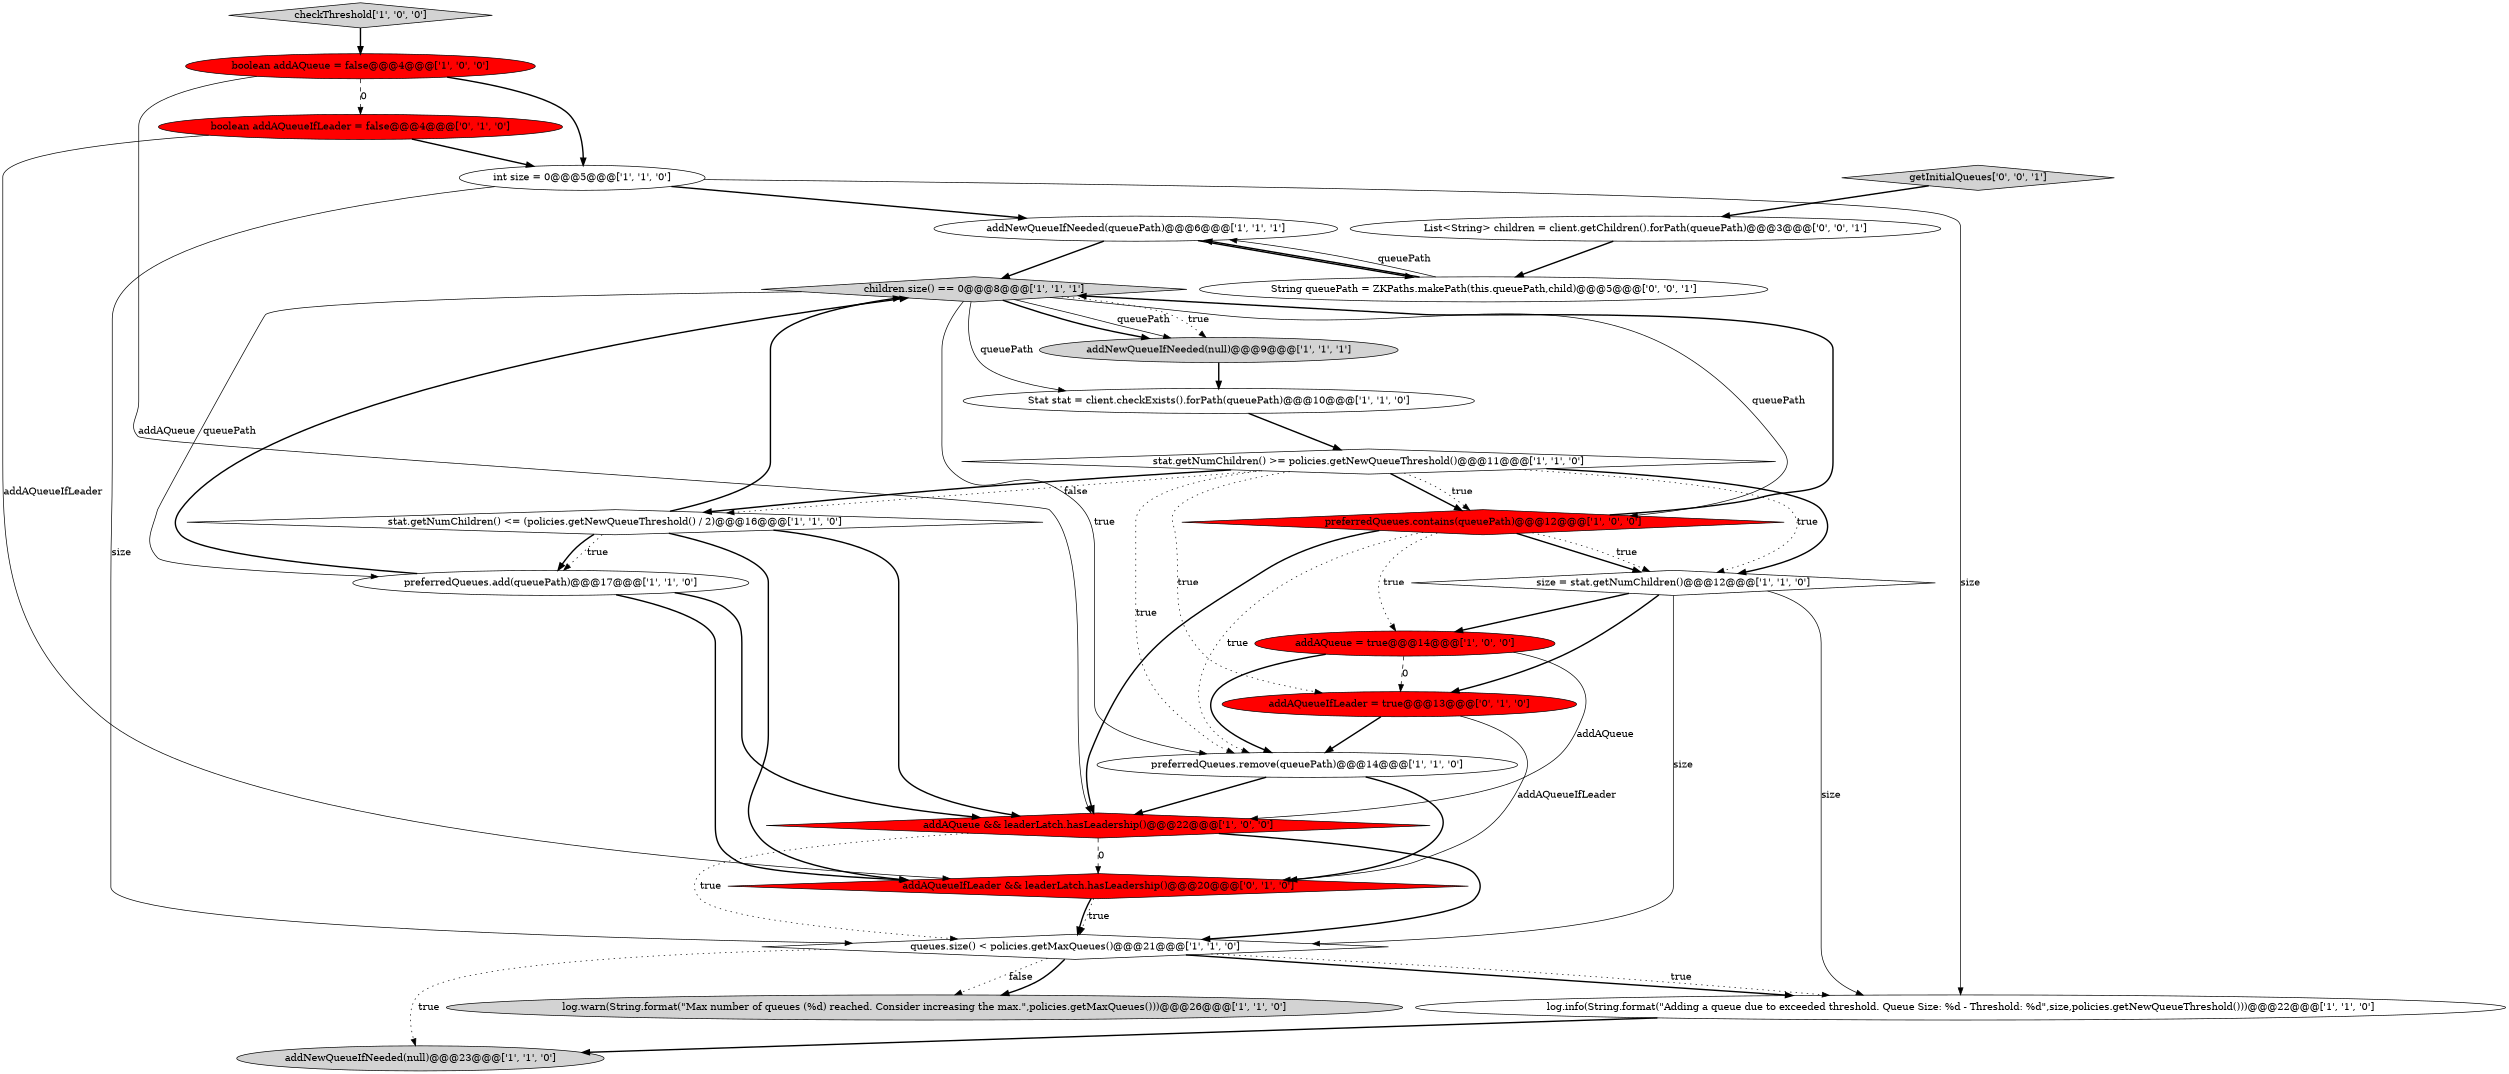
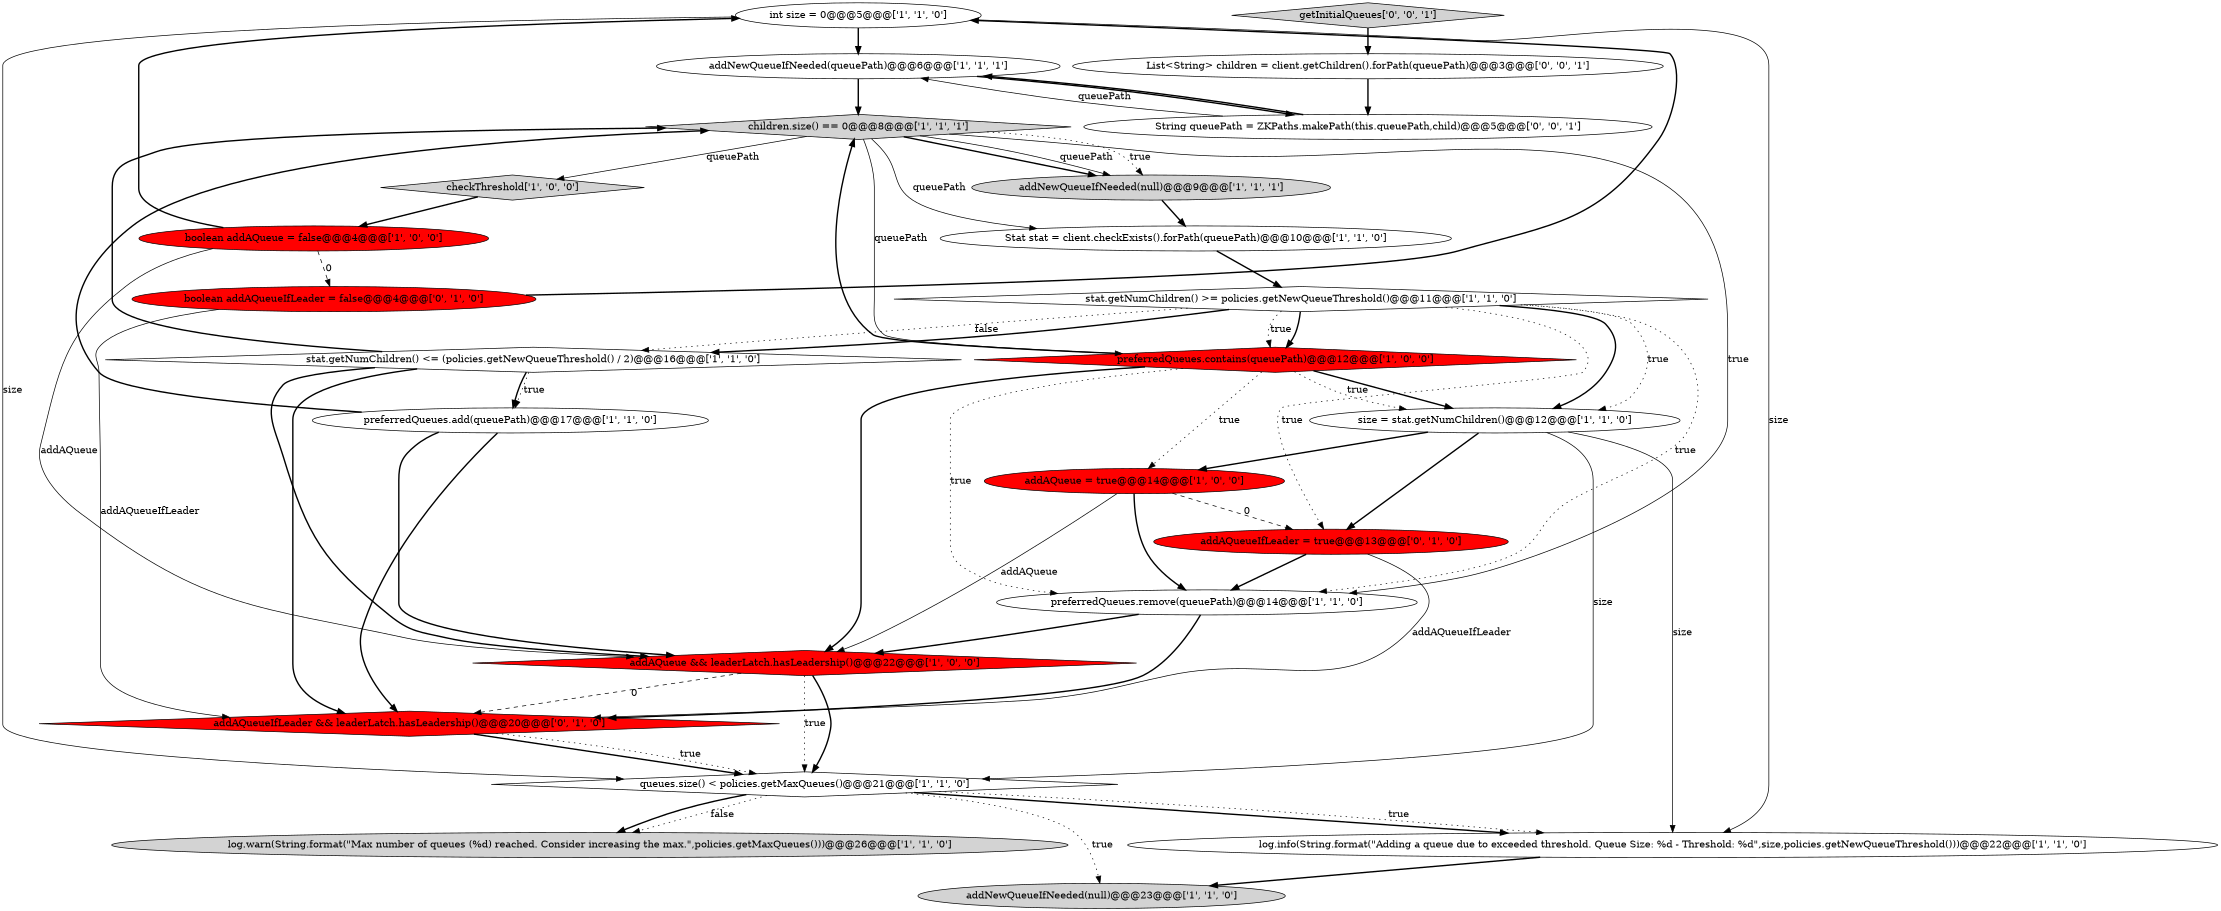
edge "children.size() == 0@@@8@@@['1', '1', '1']" -> "preferredQueues.add(queuePath)@@@17@@@['1', '1', '0']": now "children.size() == 0@@@8@@@['1', '1', '1']" -> "checkThreshold['1', '0', '0']"
node "size = stat.getNumChildren()@@@12@@@['1', '1', '0']": shape diamond -> ellipse
